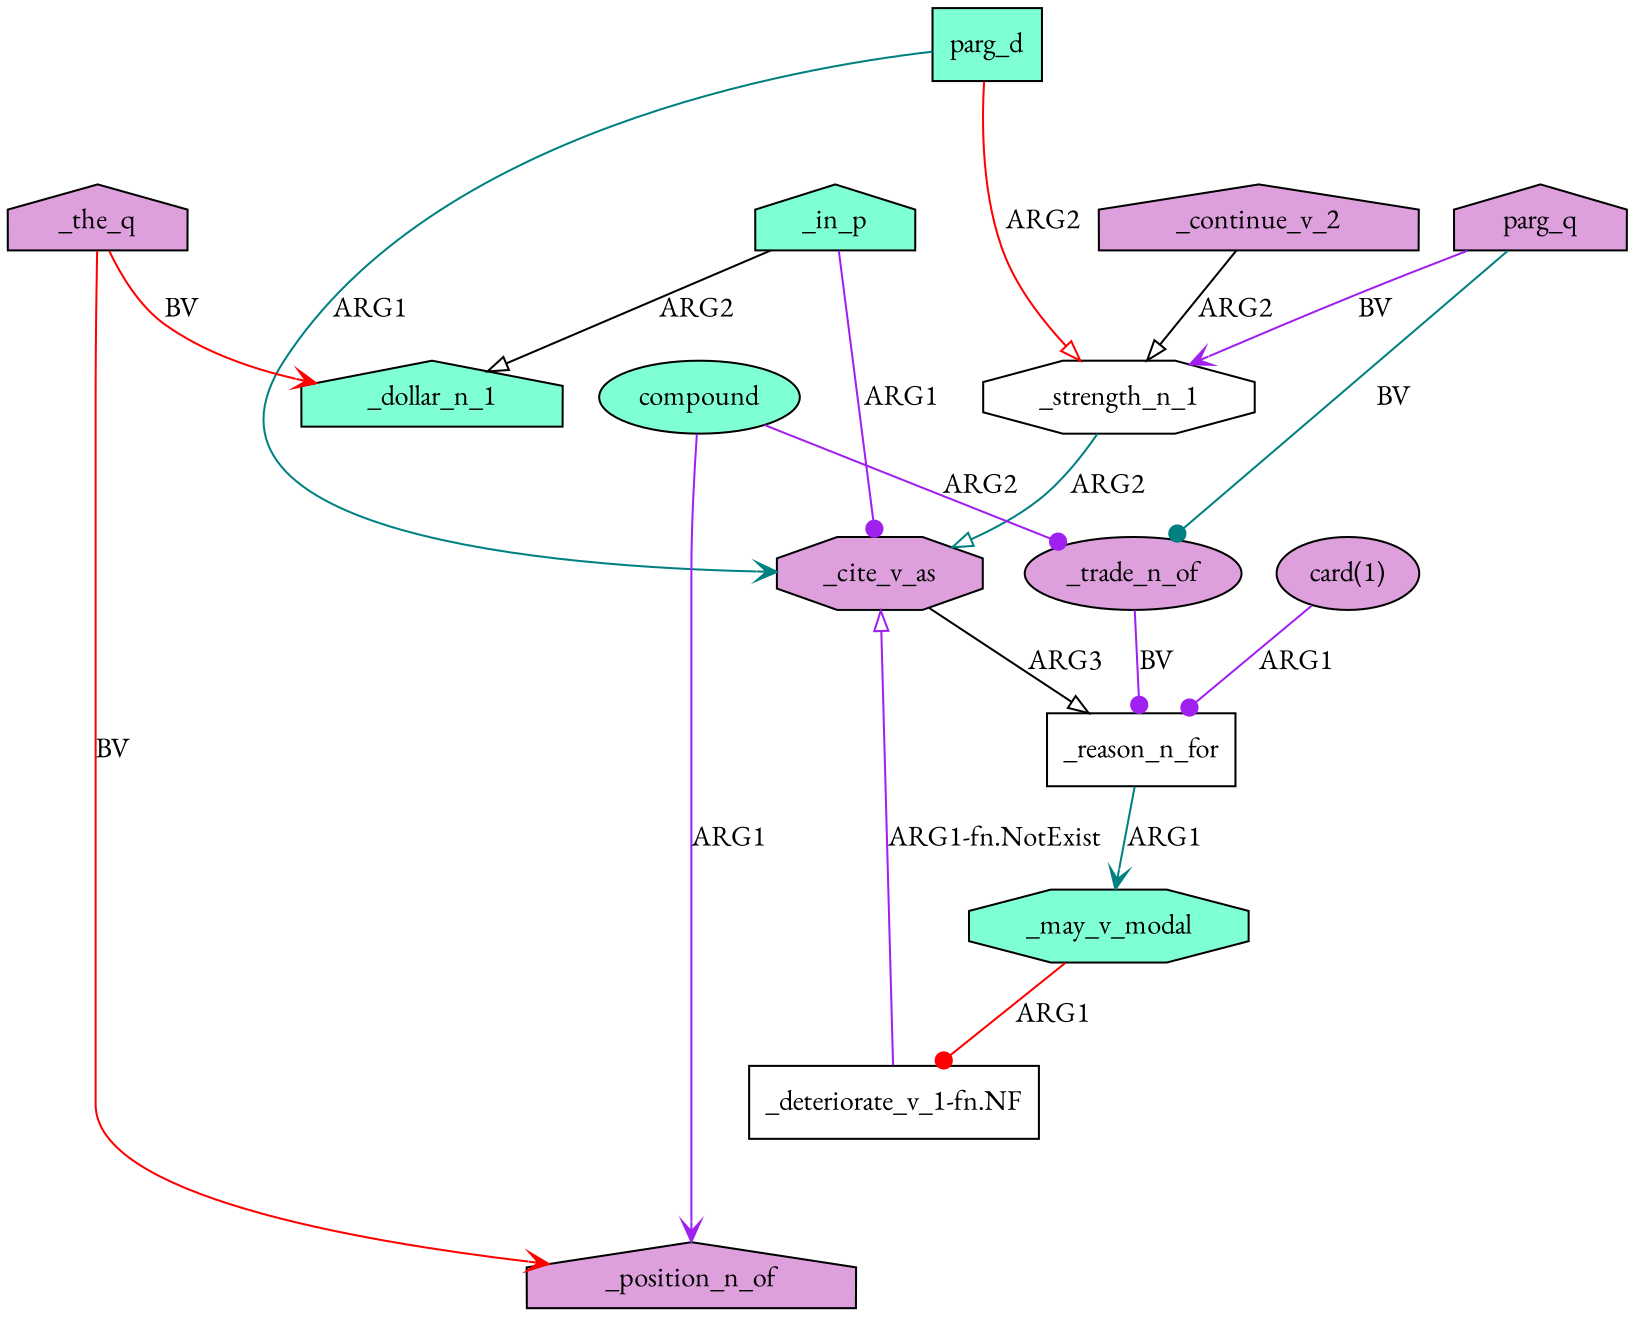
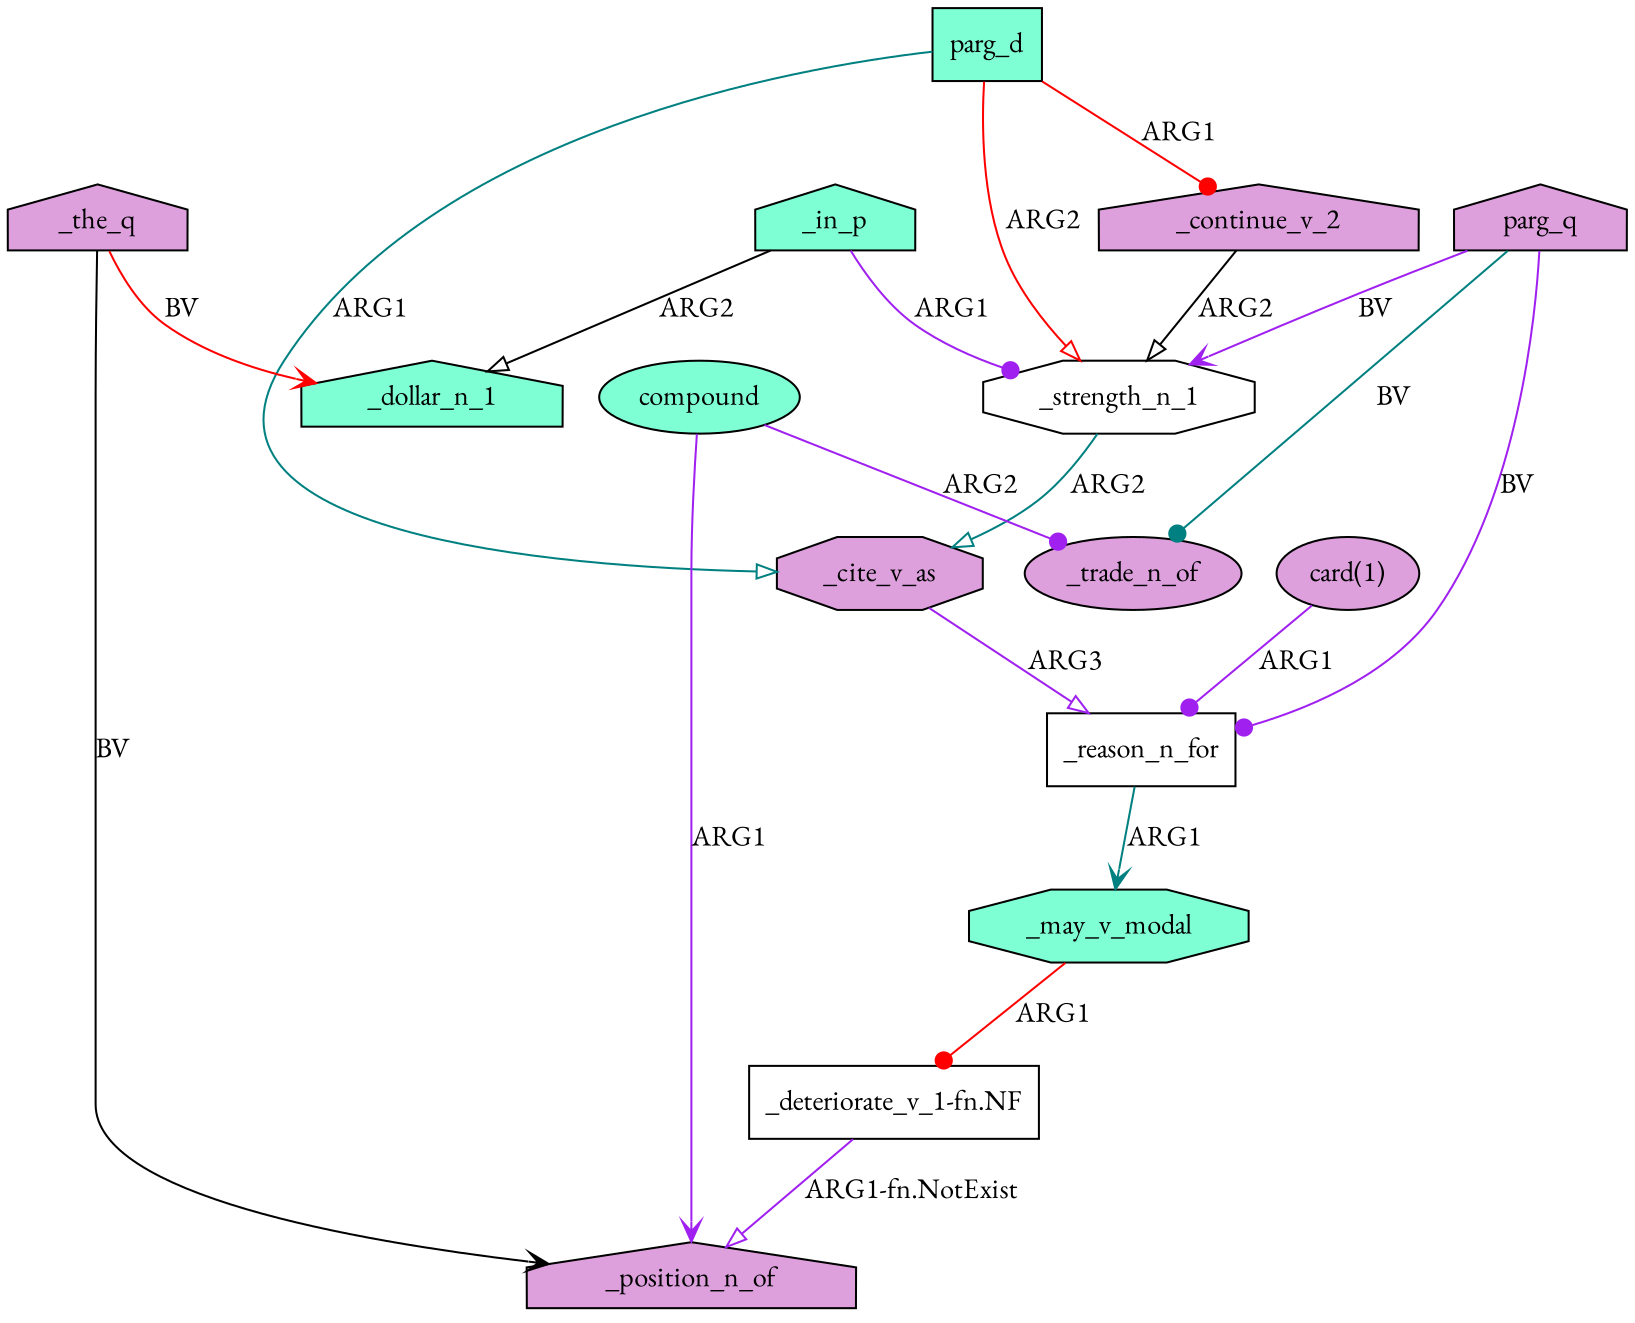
edge "parg_d" -> "_continue_v_2": added, label "ARG1"
edge "parg_d" -> "_cite_v_as": arrowhead vee -> onormal
edge "_in_p" -> "_cite_v_as": now "_in_p" -> "_strength_n_1"
edge "_trade_n_of" -> "_reason_n_for": now "parg_q" -> "_reason_n_for"
edge "_cite_v_as" -> "_reason_n_for": color black -> purple
edge "_deteriorate_v_1-fn.NF" -> "_cite_v_as": now "_deteriorate_v_1-fn.NF" -> "_position_n_of"
edge "_the_q" -> "_position_n_of": color red -> black
